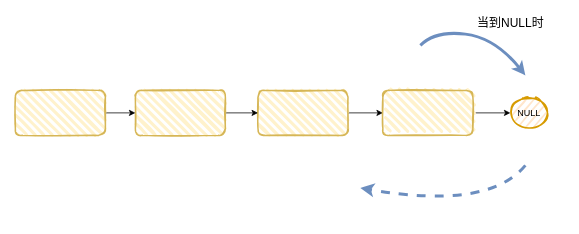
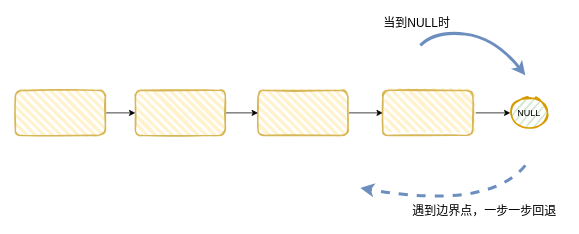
node "当到NULL时": moved (510, 23) -> (417, 23)
node "NULL": fillcolor #ffe6cc -> #d5e8d4
node "遇到边界点，一步一步回退": added
